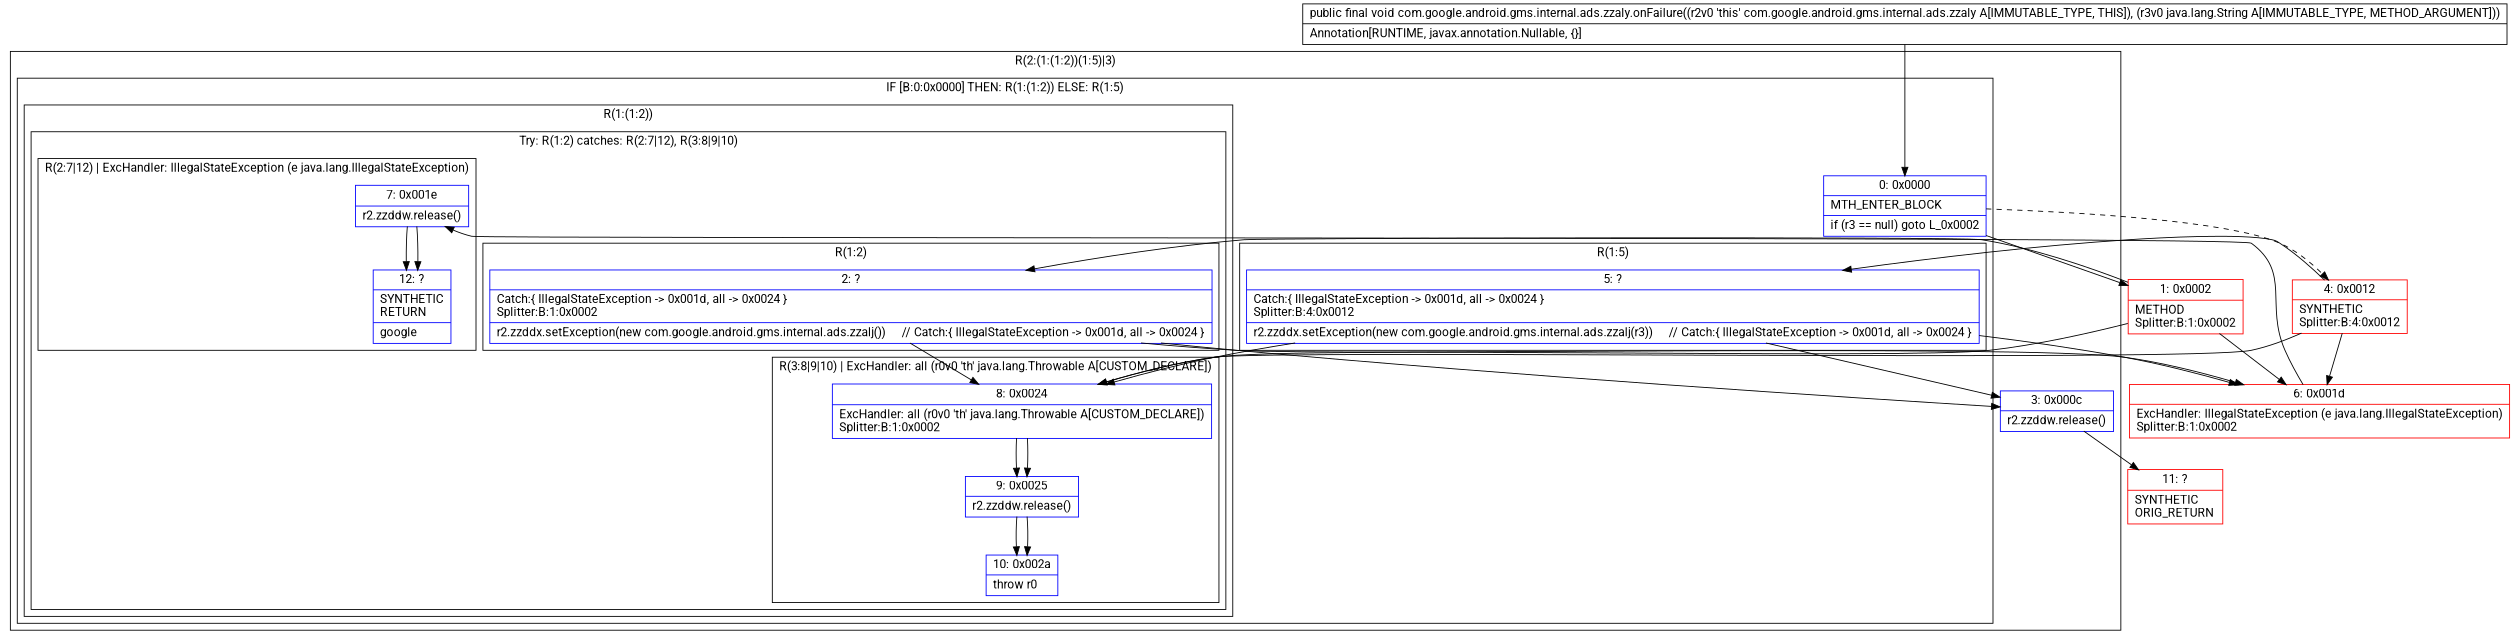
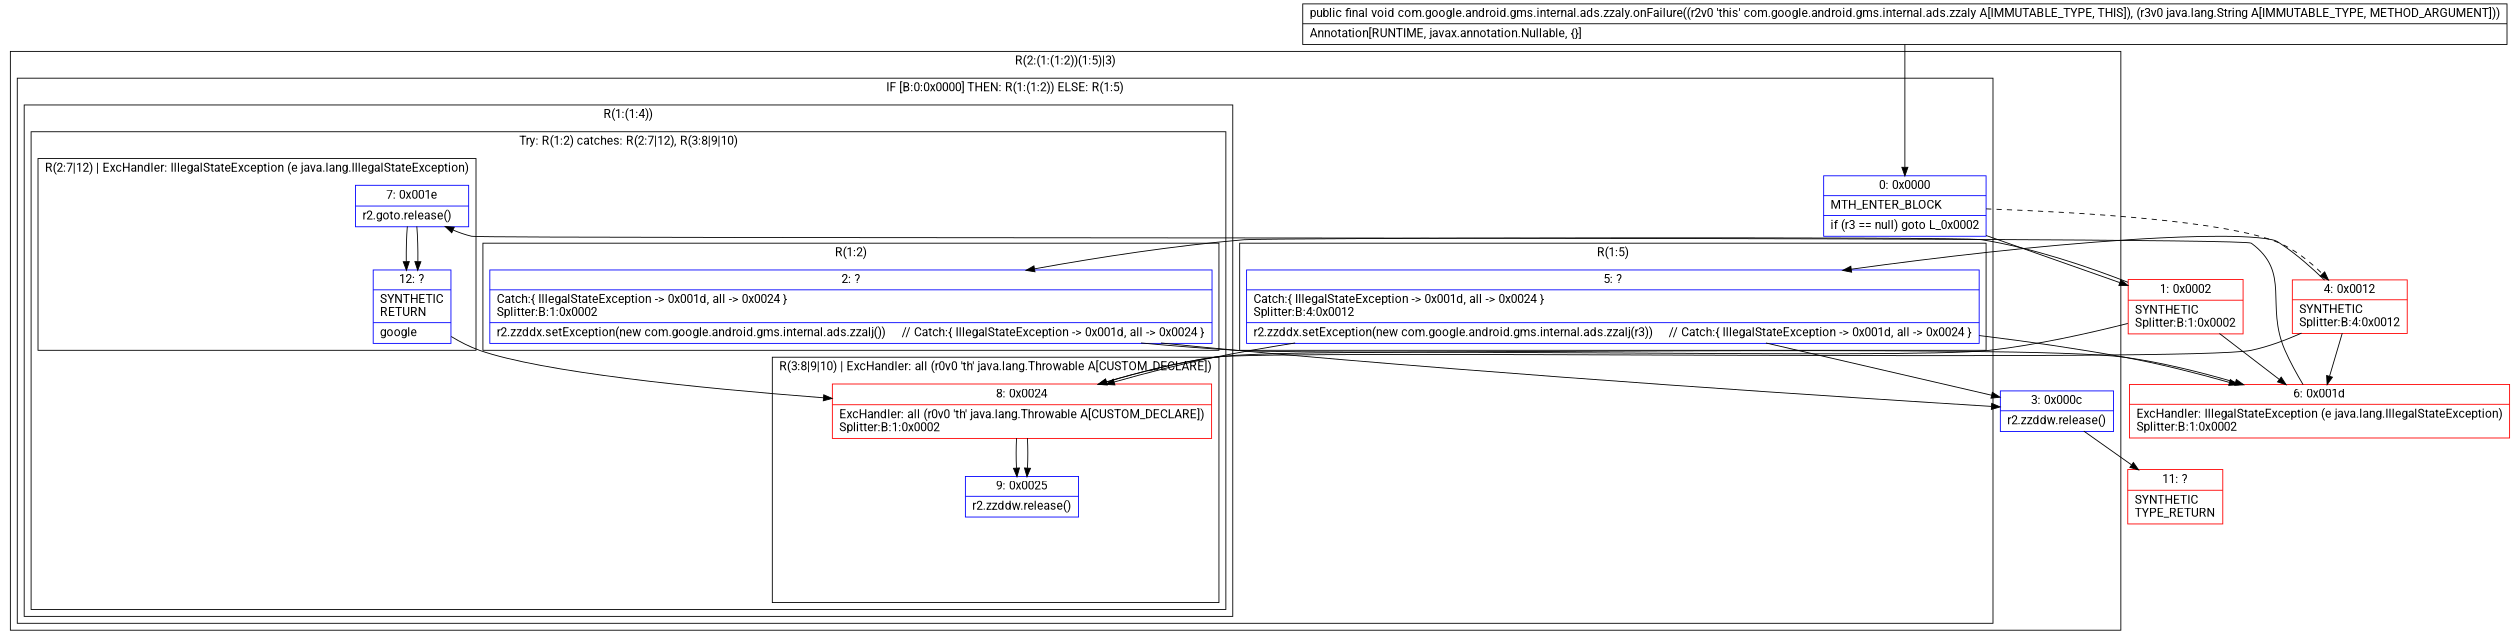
cluster "R(1:(1:2))": label "R(1:(1:2))" -> "R(1:(1:4))"
node "7: 0x001e": text "r2.zzddw.release()" -> "r2.goto.release()"
node "1: 0x0002": text "METHOD" -> "SYNTHETIC"
edge "2: ?" -> "8: 0x0024": now "12: ?" -> "8: 0x0024"
node "8: 0x0024": color blue -> red
node "11: ?": text "ORIG_RETURN" -> "TYPE_RETURN"
node "10: 0x002a": removed
